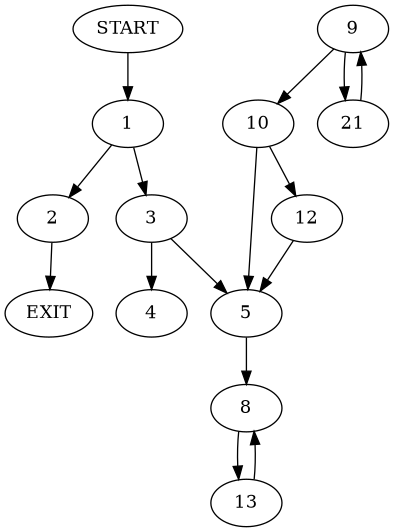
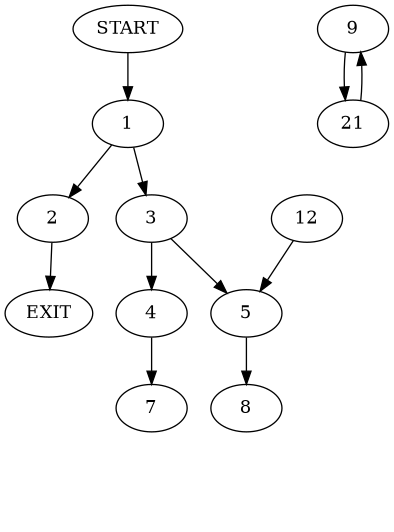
node "10": removed
node "7": added
node "13": removed
